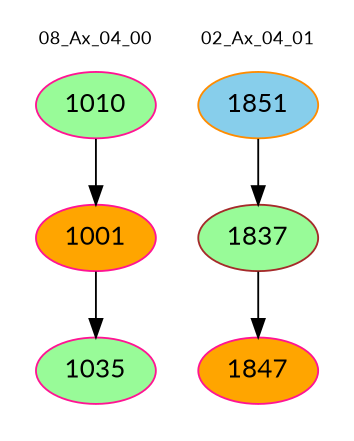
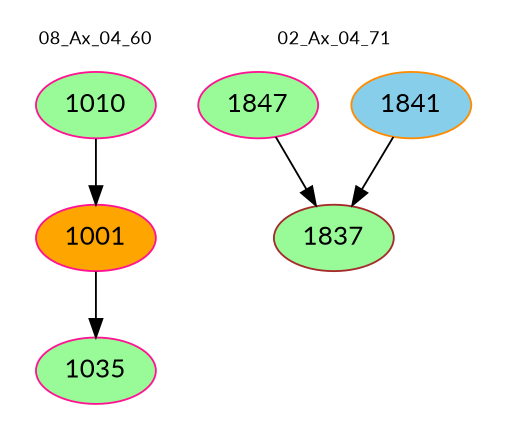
cluster "08_Ax_04_00": label "08_Ax_04_00" -> "08_Ax_04_60"
cluster "02_Ax_04_01": label "02_Ax_04_01" -> "02_Ax_04_71"
node "1851": label "1851" -> "1841"
edge "1837" -> "1847": reversed
node "1847": fillcolor orange -> palegreen
